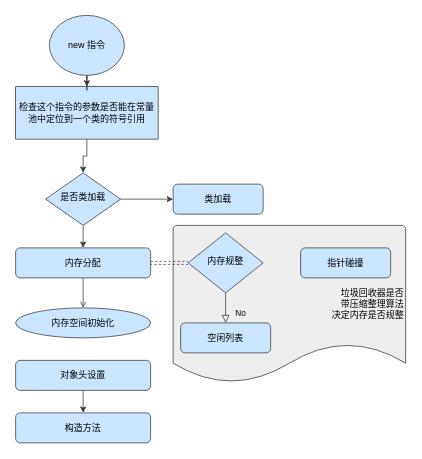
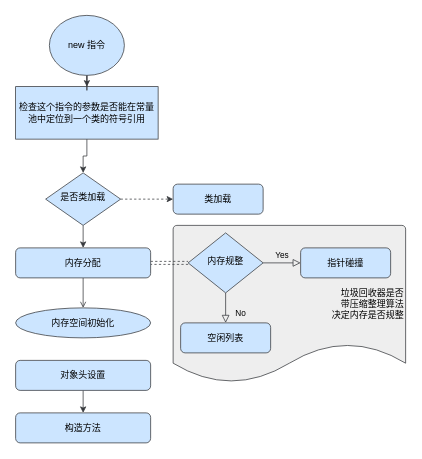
edge "是否类加载" -> "类加载": style solid -> dashed
edge "内存规整" -> "指针碰撞": added, label "Yes"
